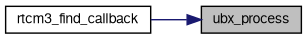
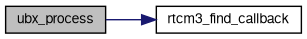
edge "rtcm3_find_callback" -> "ubx_process": reversed
